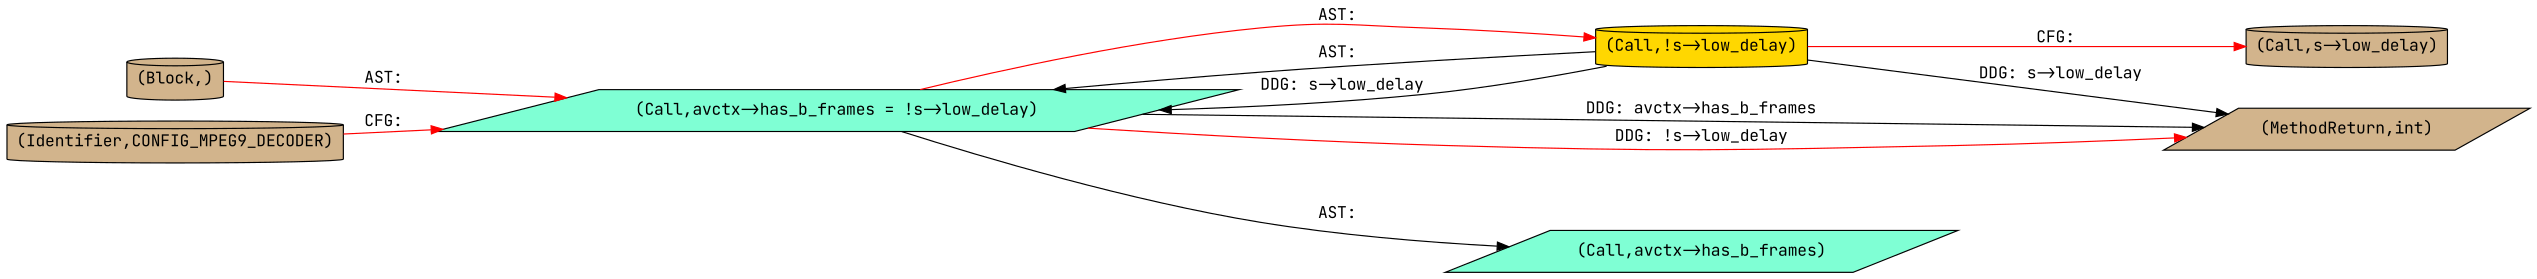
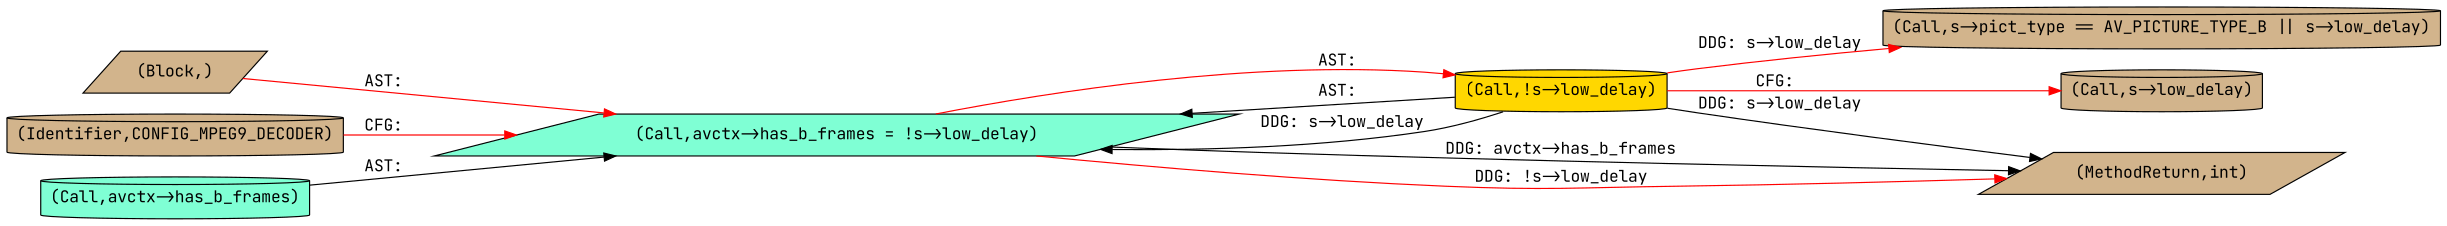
node "(Call,s->pict_type == AV_PICTURE_TYPE_B || s->low_delay)": added
node "(Block,)": shape cylinder -> parallelogram
edge "(Call,avctx->has_b_frames = !s->low_delay)" -> "(Call,avctx->has_b_frames)": reversed
node "(Call,avctx->has_b_frames)": shape parallelogram -> cylinder
